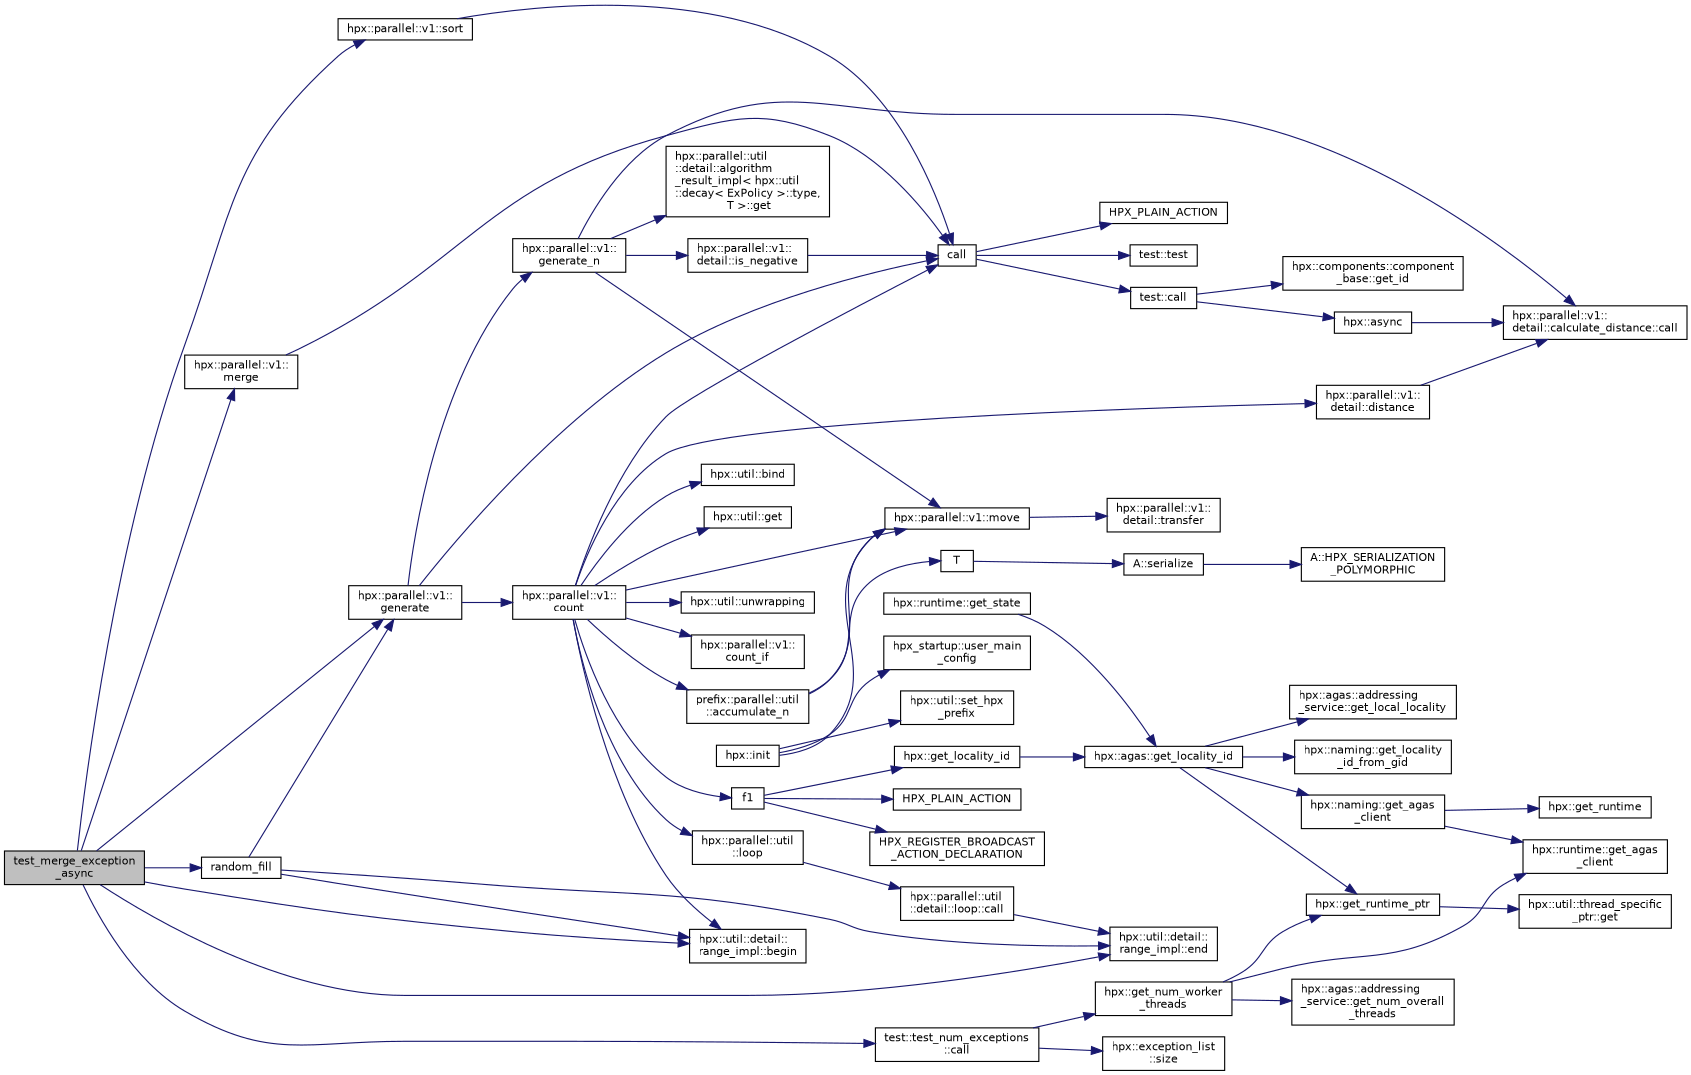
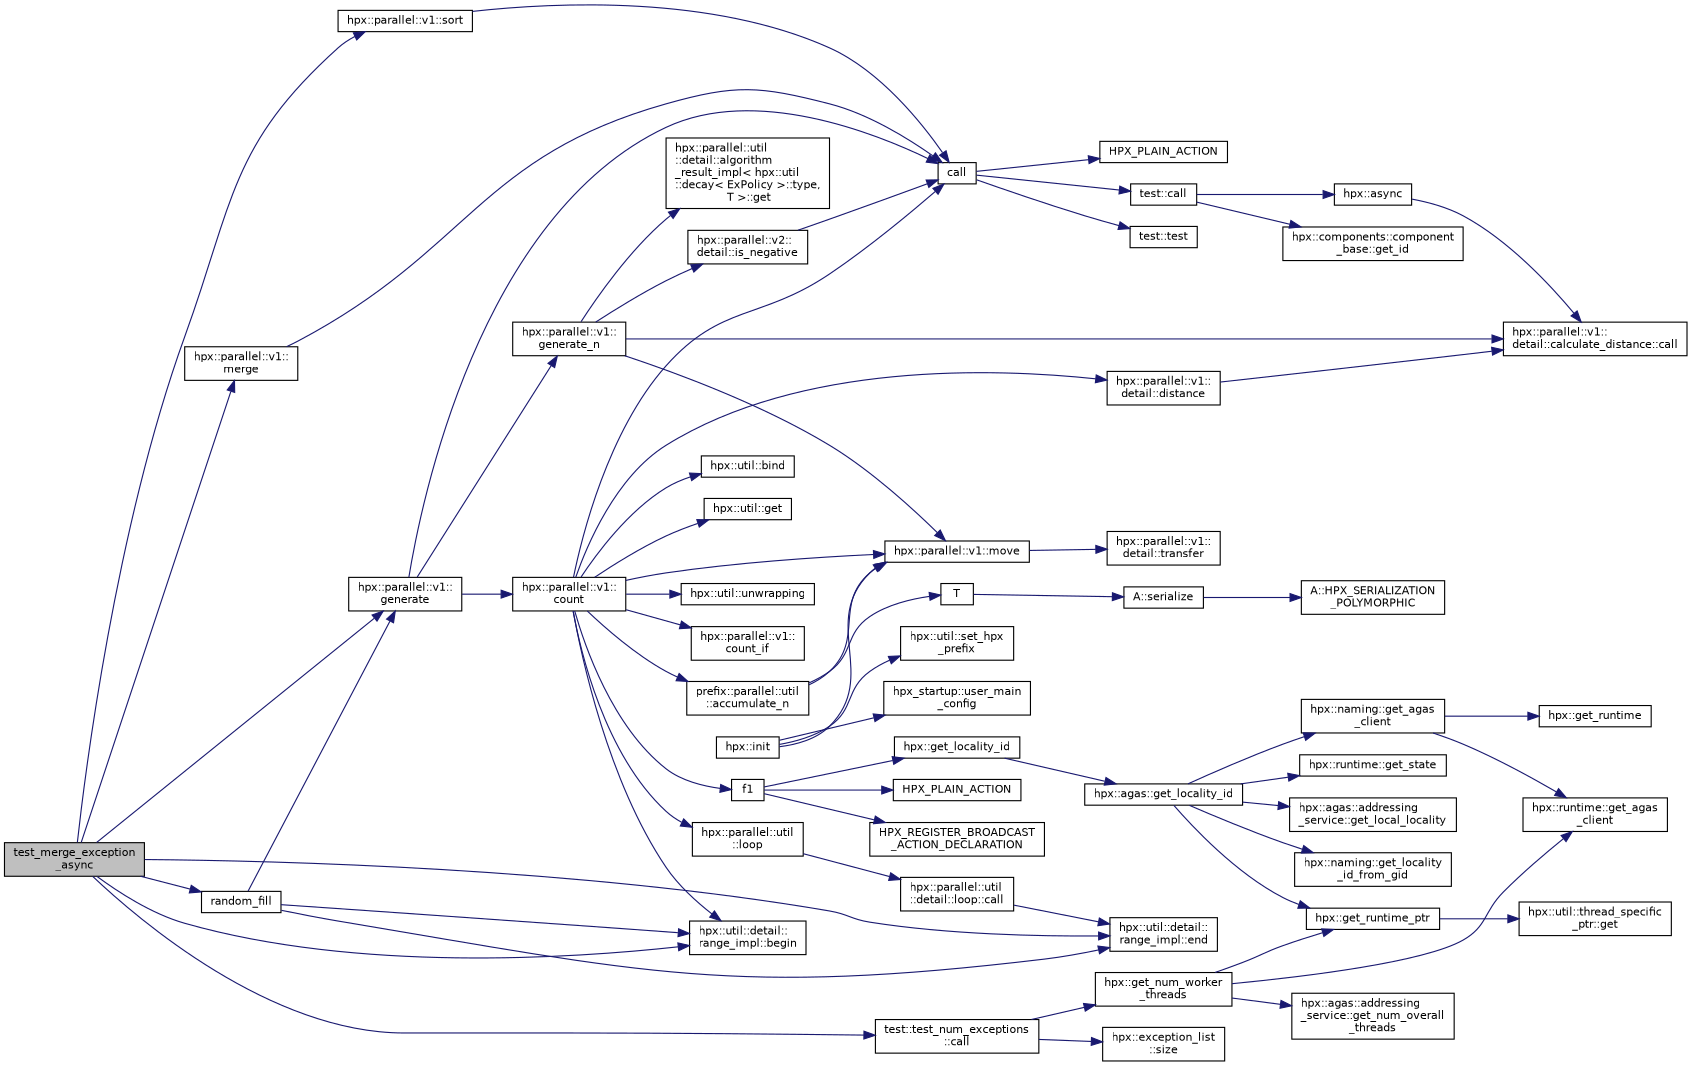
node "hpx::parallel::v1:: detail::is_negative": label "hpx::parallel::v1:: detail::is_negative" -> "hpx::parallel::v2:: detail::is_negative"
edge "hpx::runtime::get_state" -> "hpx::agas::get_locality_id": reversed
